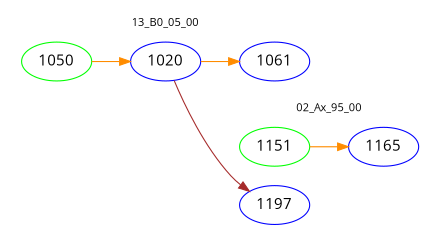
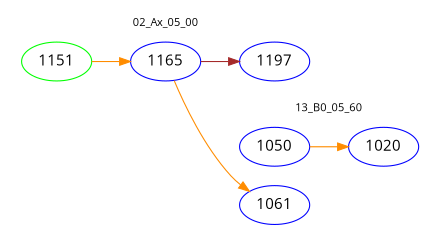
cluster "13_B0_05_00": label "13_B0_05_00" -> "13_B0_05_60"
node "1050": color green -> blue
edge "1020" -> "1061": now "1165" -> "1061"
cluster "02_Ax_95_00": label "02_Ax_95_00" -> "02_Ax_05_00"
edge "1020" -> "1197": now "1165" -> "1197"
